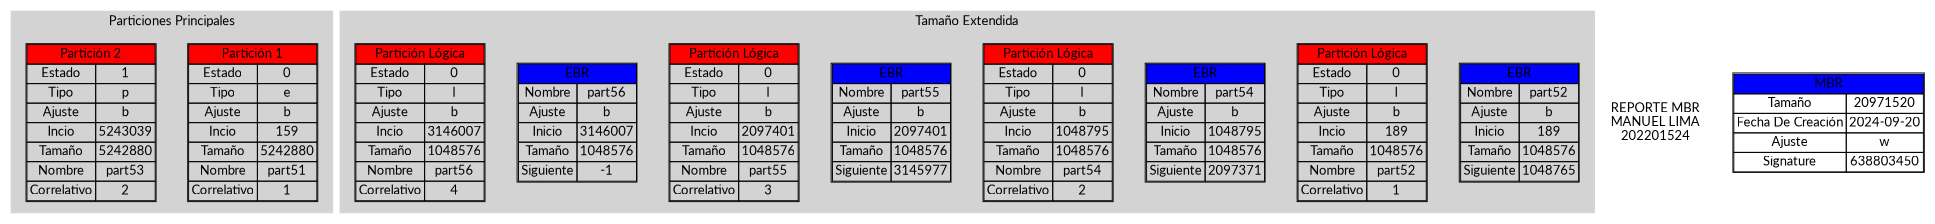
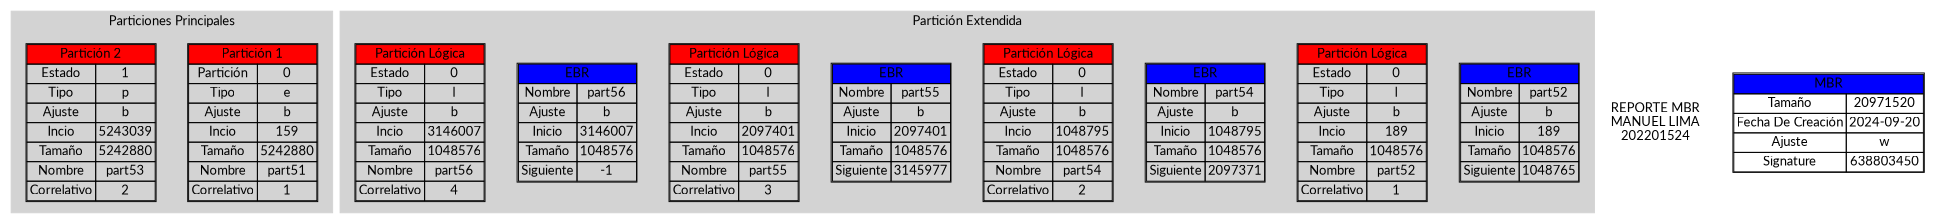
cluster "Tamaño Extendida": label "Tamaño Extendida" -> "Partición Extendida"
node "Partición 1": text "Estado" -> "Partición"
